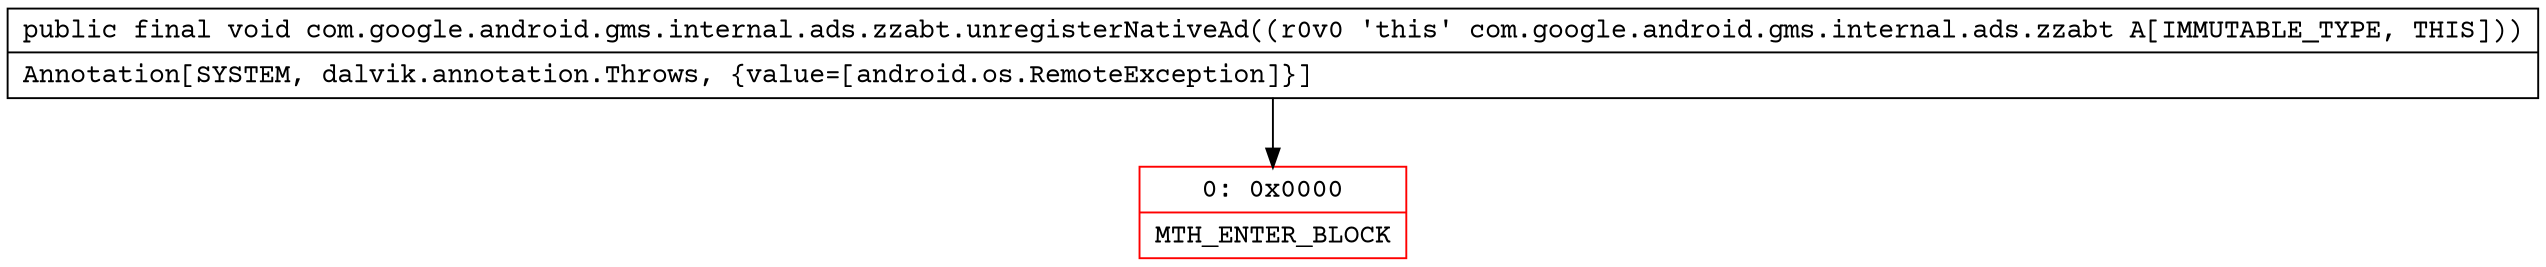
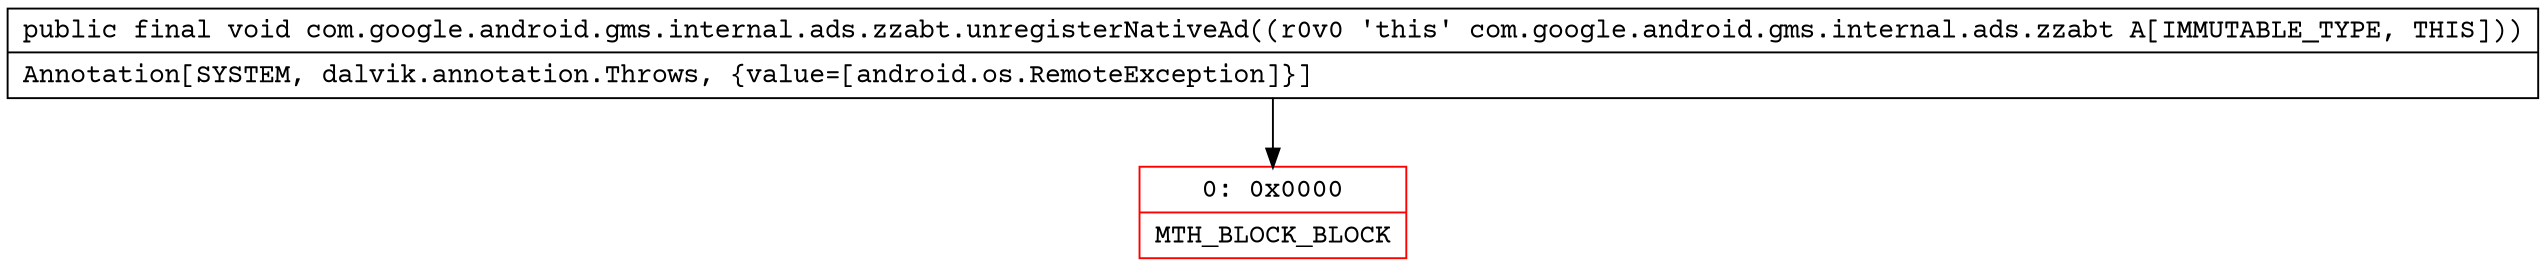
node "0: 0x0000": text "MTH_ENTER_BLOCK" -> "MTH_BLOCK_BLOCK"
